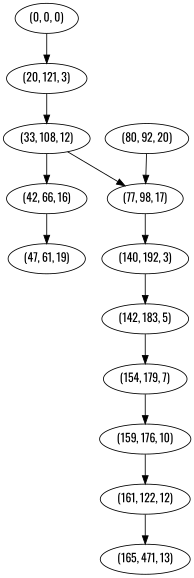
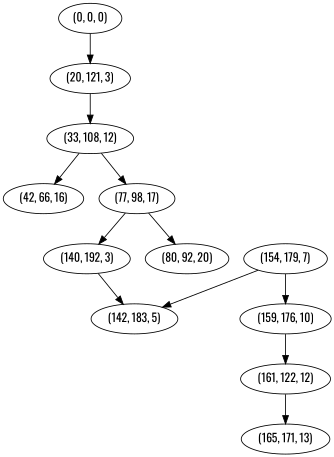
edge "(80, 92, 20)" -> "(77, 98, 17)": reversed
node "(47, 61, 19)": removed
edge "(142, 183, 5)" -> "(154, 179, 7)": reversed
node "(165, 471, 13)": label "(165, 471, 13)" -> "(165, 171, 13)"
